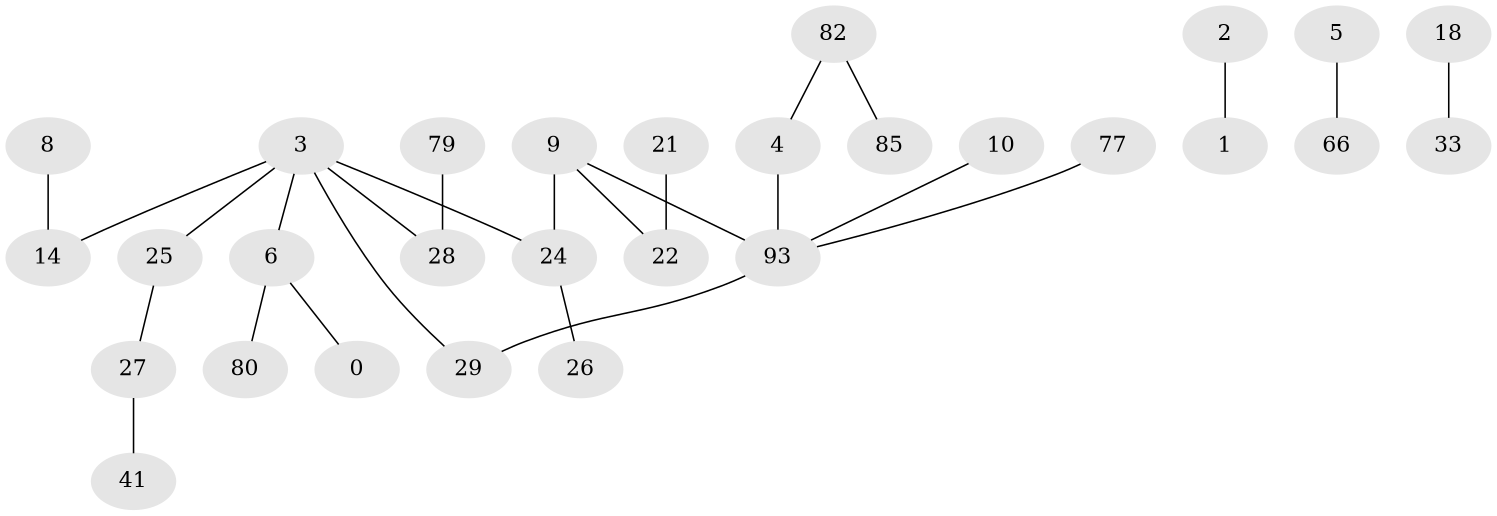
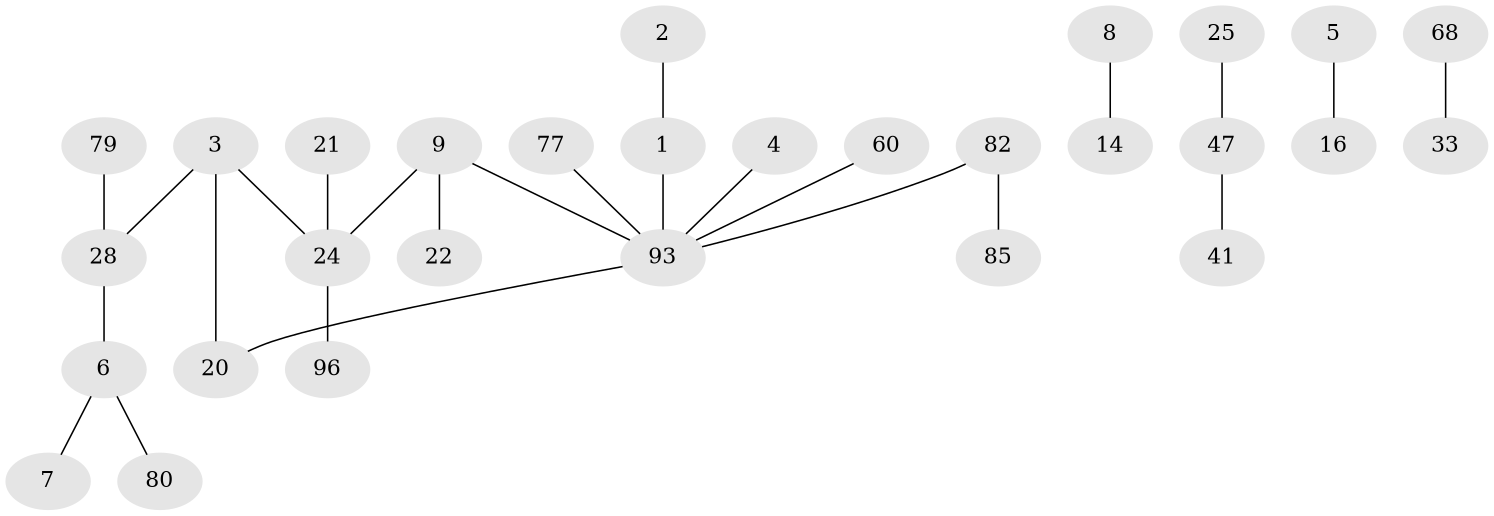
node "18": label "18" -> "68"
edge "82" -- "4": now "82" -- "93"
node "10": label "10" -> "60"
node "66": label "66" -> "16"
edge "21" -- "22": now "21" -- "24"
edge "3" -- "14": removed
edge "3" -- "25": removed
edge "3" -- "6": now "28" -- "6"
edge "1" -- "93": added
node "27": label "27" -> "47"
node "0": label "0" -> "7"
node "29": label "29" -> "20"
node "26": label "26" -> "96"
